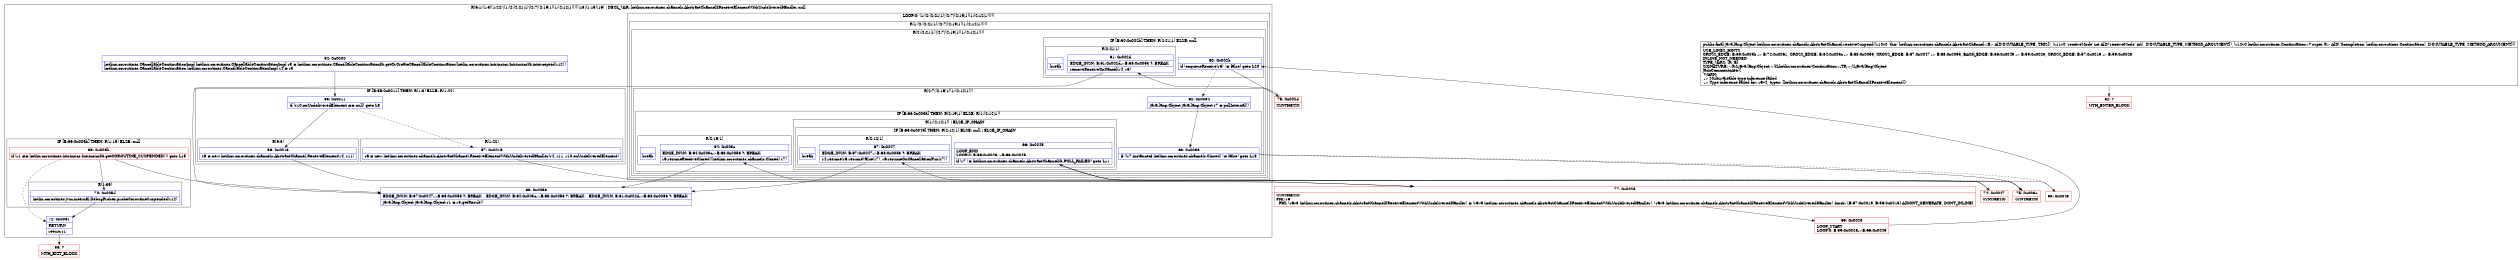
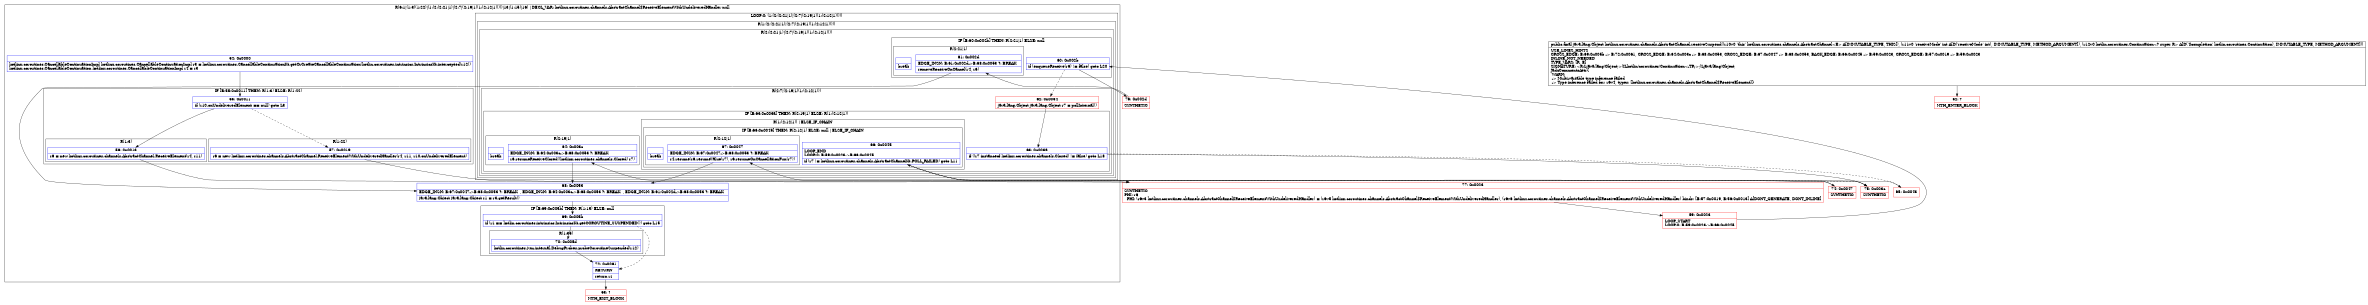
node "62: 0x0034": color blue -> red
cluster "R(9:3)": label "R(9:3)" -> "R(1:3)"
node "69: 0x005b": color red -> blue
edge "69: 0x005b" -> "68: 0x0053": reversed
